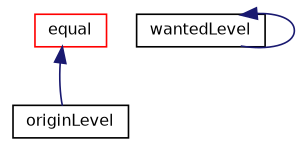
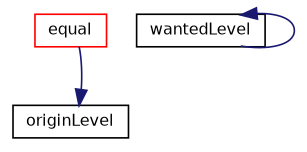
edge "originLevel" -> "equal": reversed
